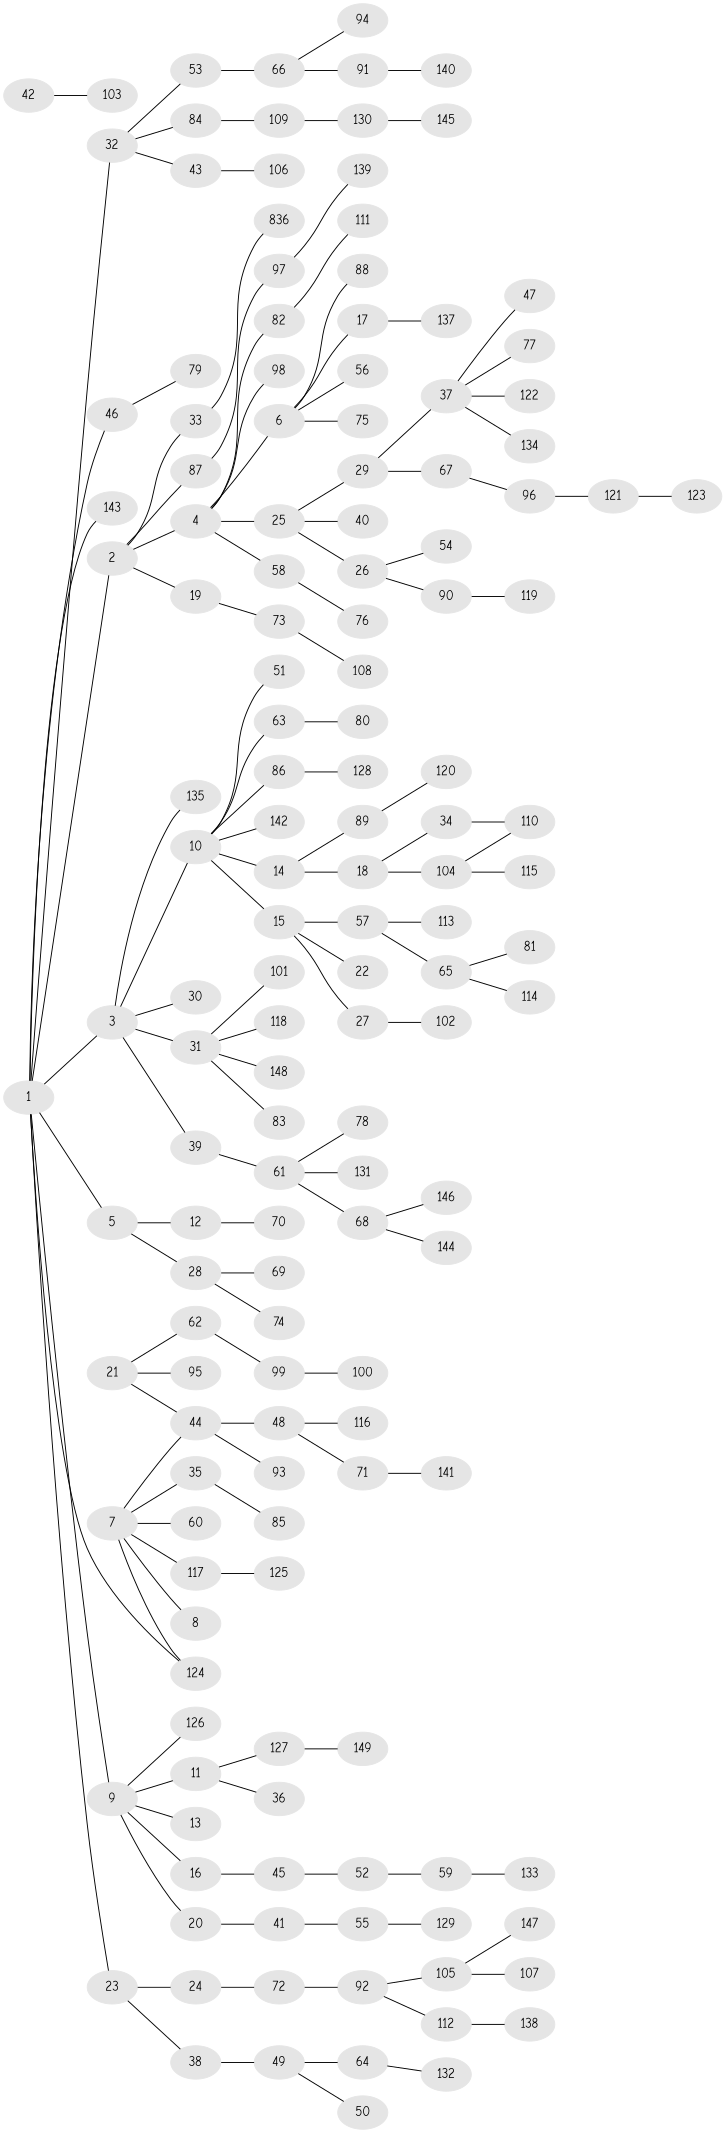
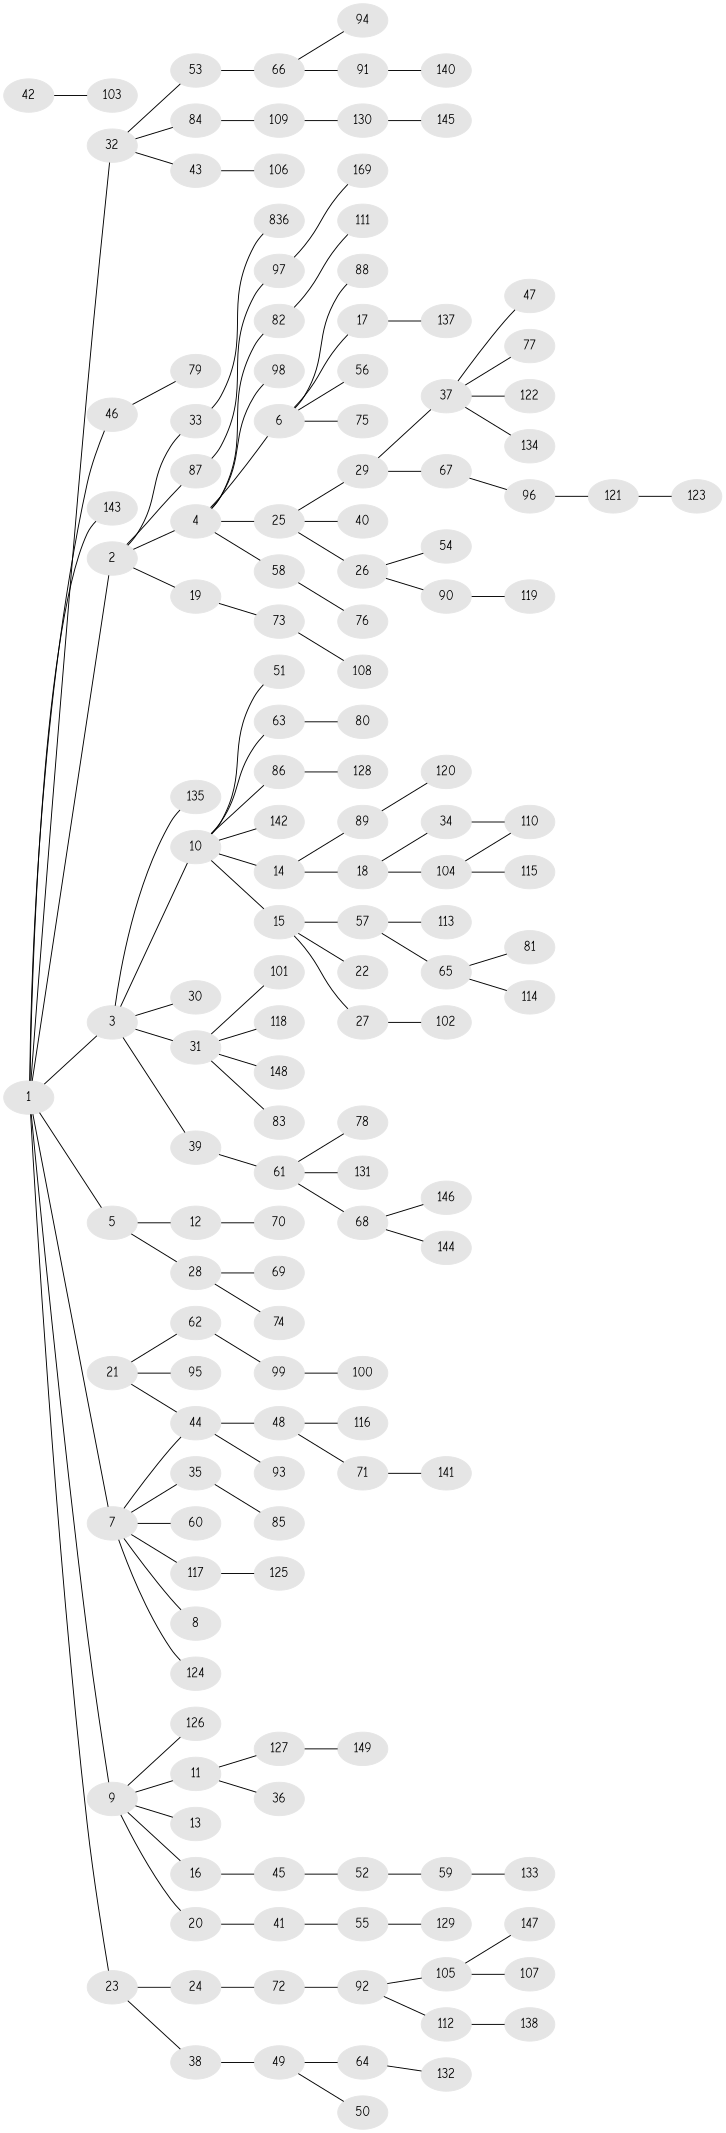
node "139": label "139" -> "169"
edge "1" -- "124": now "1" -- "7"
